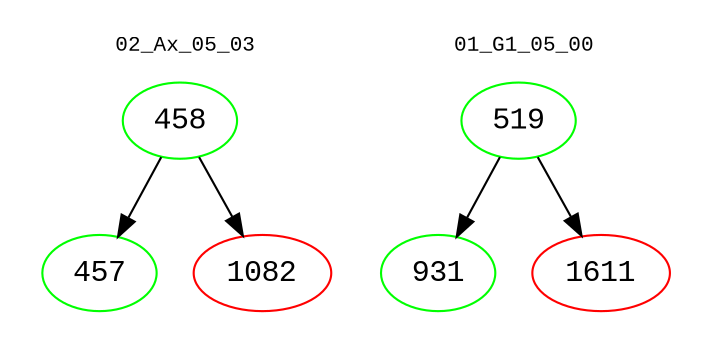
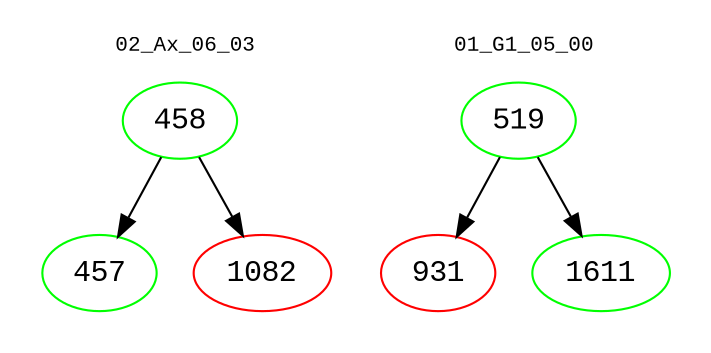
cluster "02_Ax_05_03": label "02_Ax_05_03" -> "02_Ax_06_03"
node "931": color green -> red
node "1611": color red -> green
